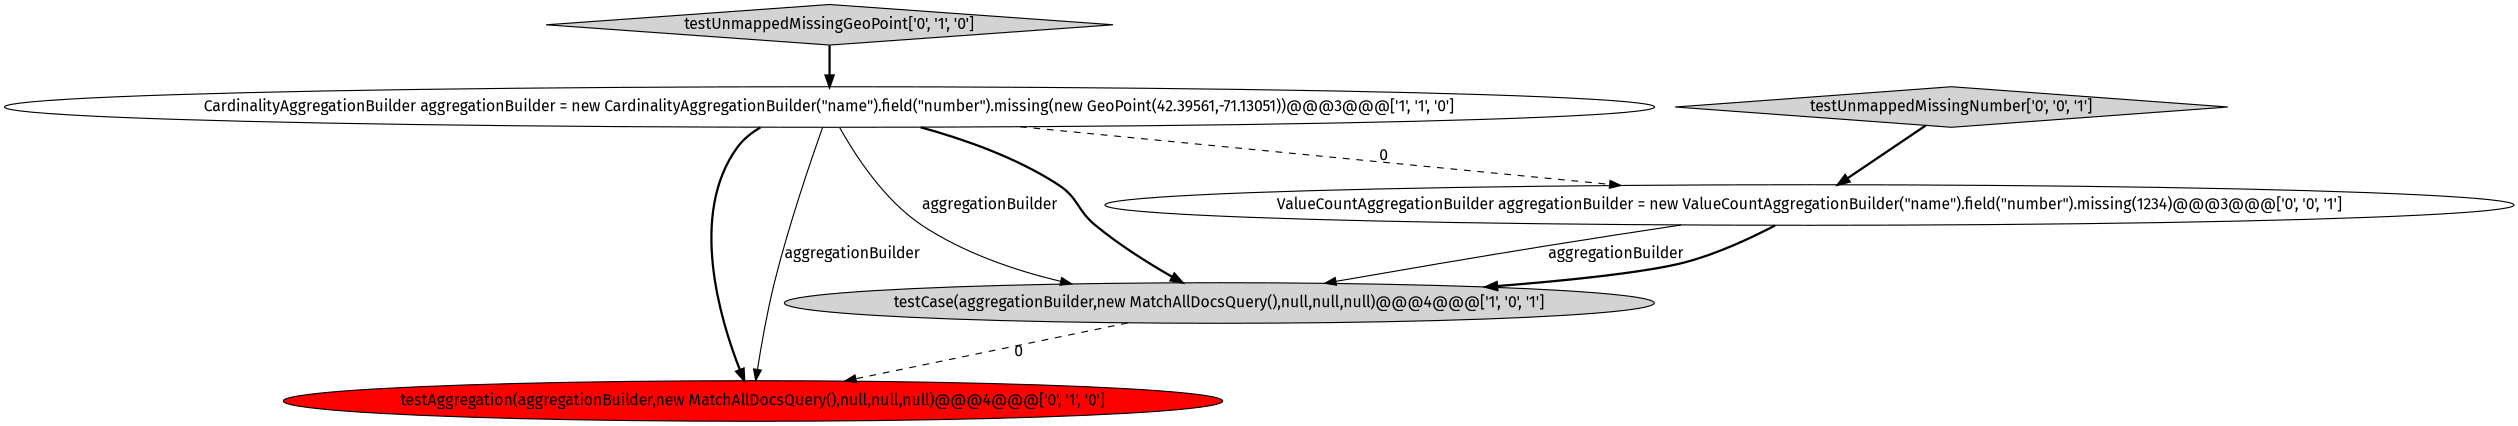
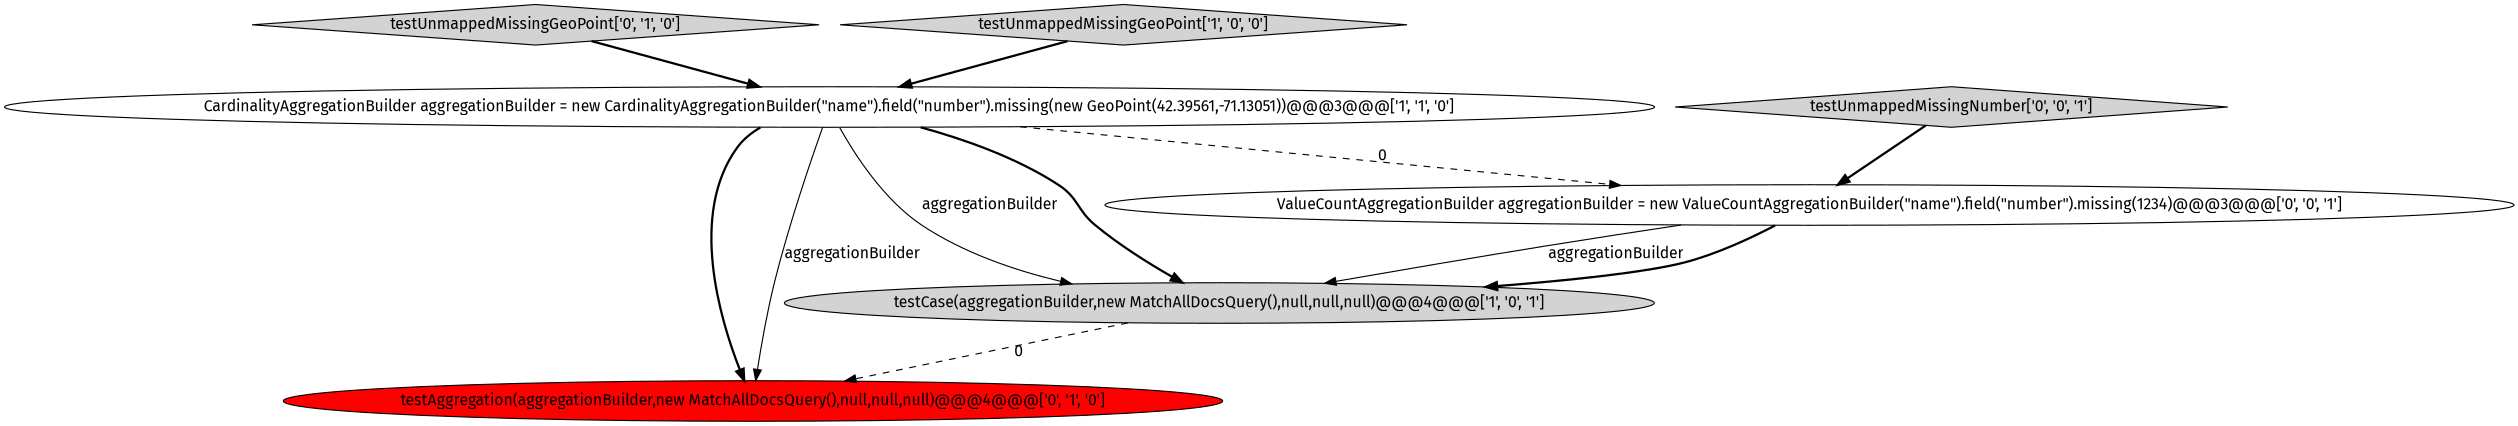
node "testUnmappedMissingGeoPoint['1', '0', '0']": added
